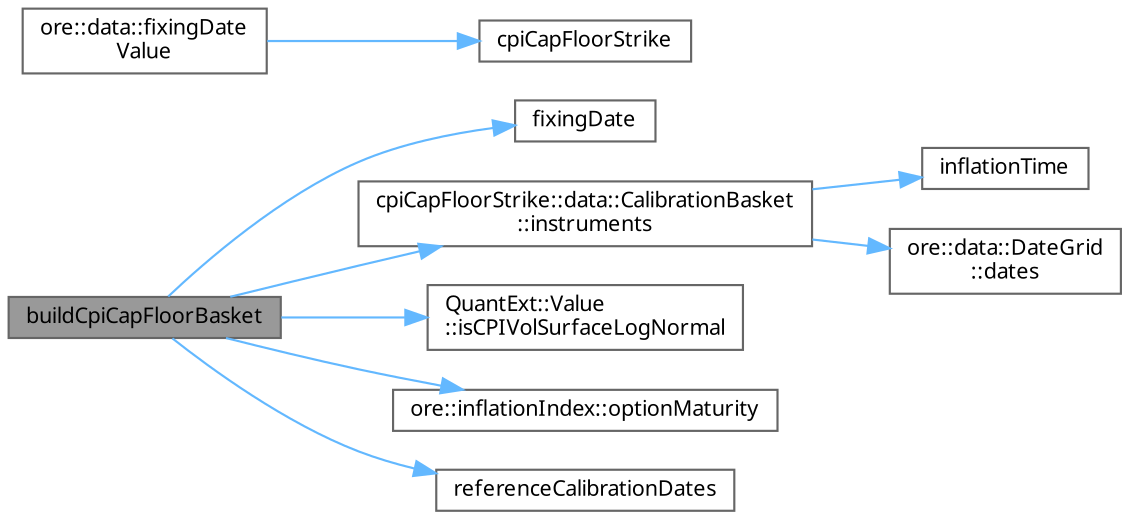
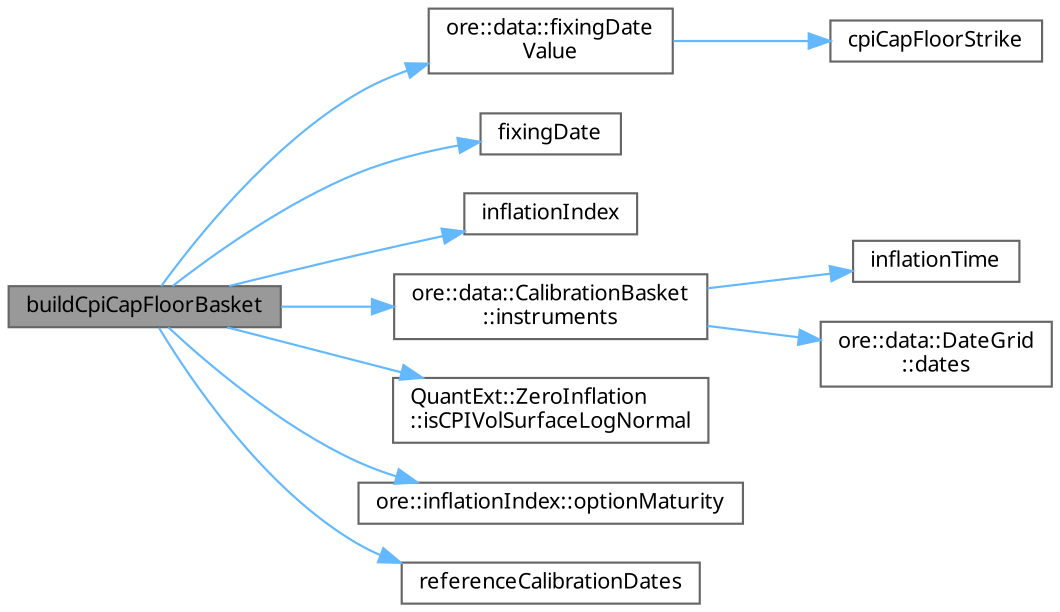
edge "buildCpiCapFloorBasket" -> "ore::data::fixingDate Value": added
node "inflationIndex": added
node "cpiCapFloorStrike::data::CalibrationBasket ::instruments": label "cpiCapFloorStrike::data::CalibrationBasket ::instruments" -> "ore::data::CalibrationBasket ::instruments"
node "QuantExt::Value ::isCPIVolSurfaceLogNormal": label "QuantExt::Value ::isCPIVolSurfaceLogNormal" -> "QuantExt::ZeroInflation ::isCPIVolSurfaceLogNormal"
